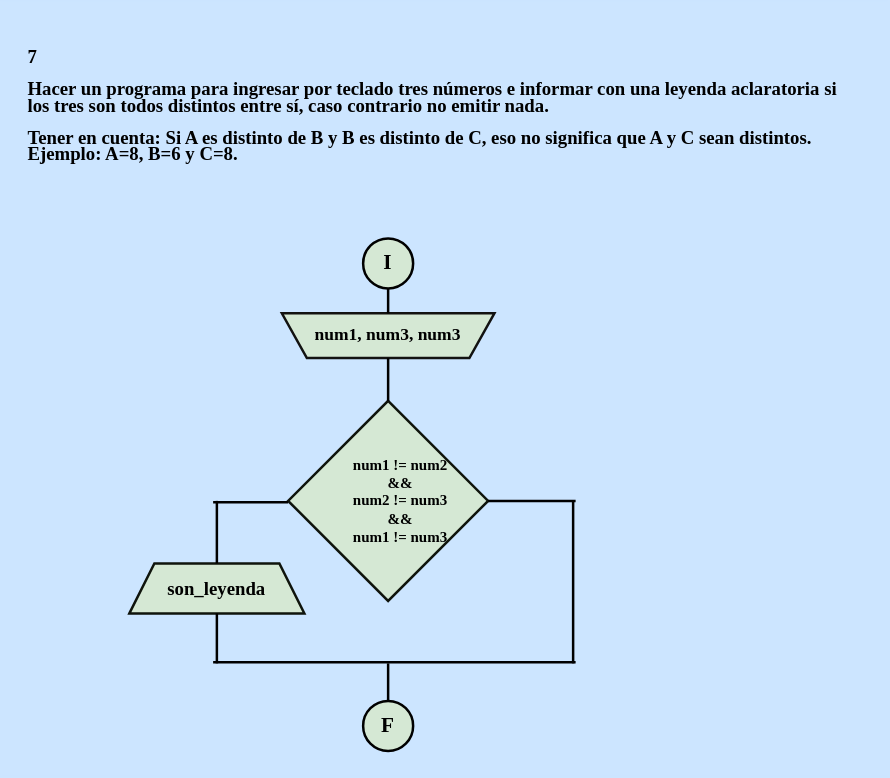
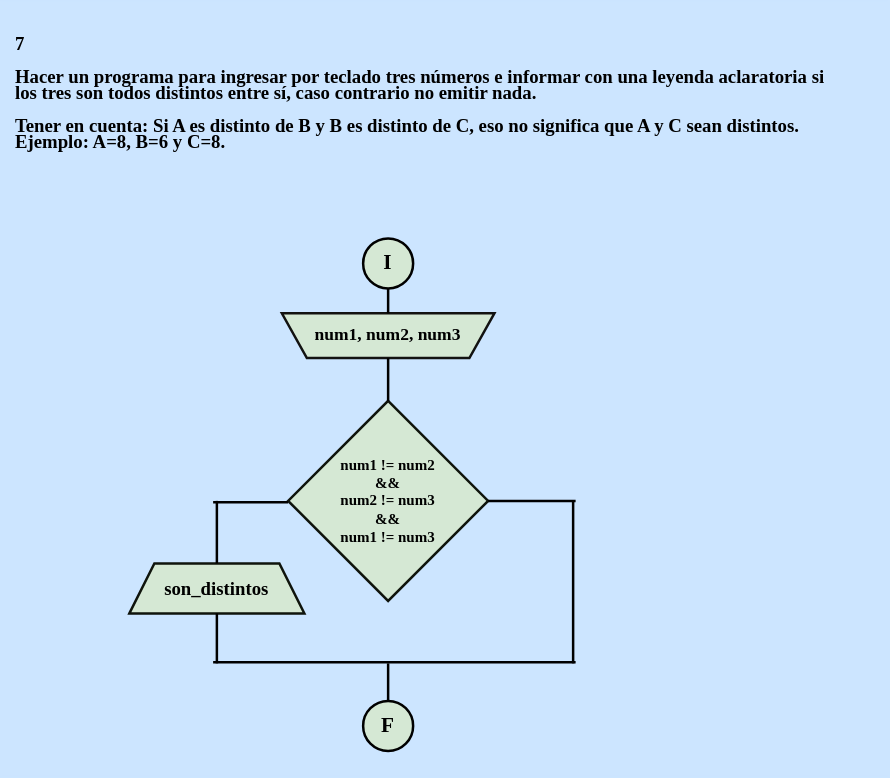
node "7 Hacer un programa para ingresar por teclado tres números e informar con una leyenda aclaratoria si los tres son todos distintos entre sí, caso contrario no emitir nada. Tener en cuenta: Si A es distinto de B y B es distinto de C, eso no significa que A y C sean distintos. Ejemplo: A=8, B=6 y C=8.": moved (444, 113) -> (432, 101)
node "num1, num3, num3": label "num1, num3, num3" -> "num1, num2, num3"
node "num1 != num2 && num2 != num3 && num1 != num3": moved (401, 501) -> (388, 501)
node "son_leyenda": label "son_leyenda" -> "son_distintos"
